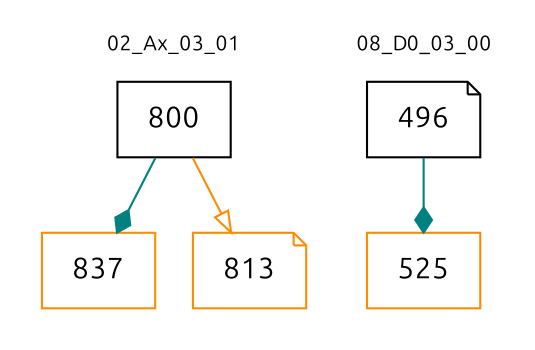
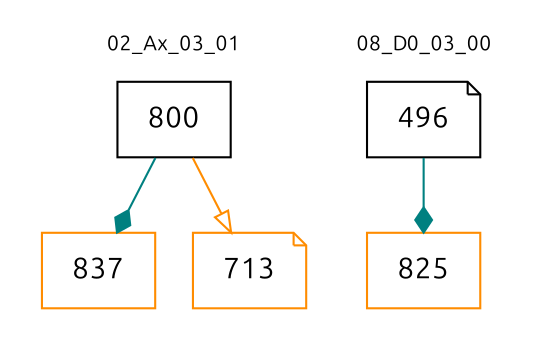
node "813": label "813" -> "713"
node "525": label "525" -> "825"
